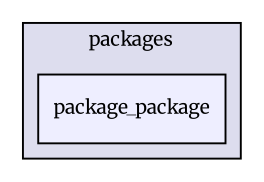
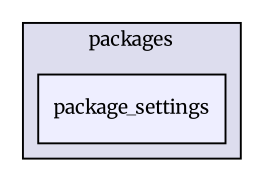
node "package_package": label "package_package" -> "package_settings"
